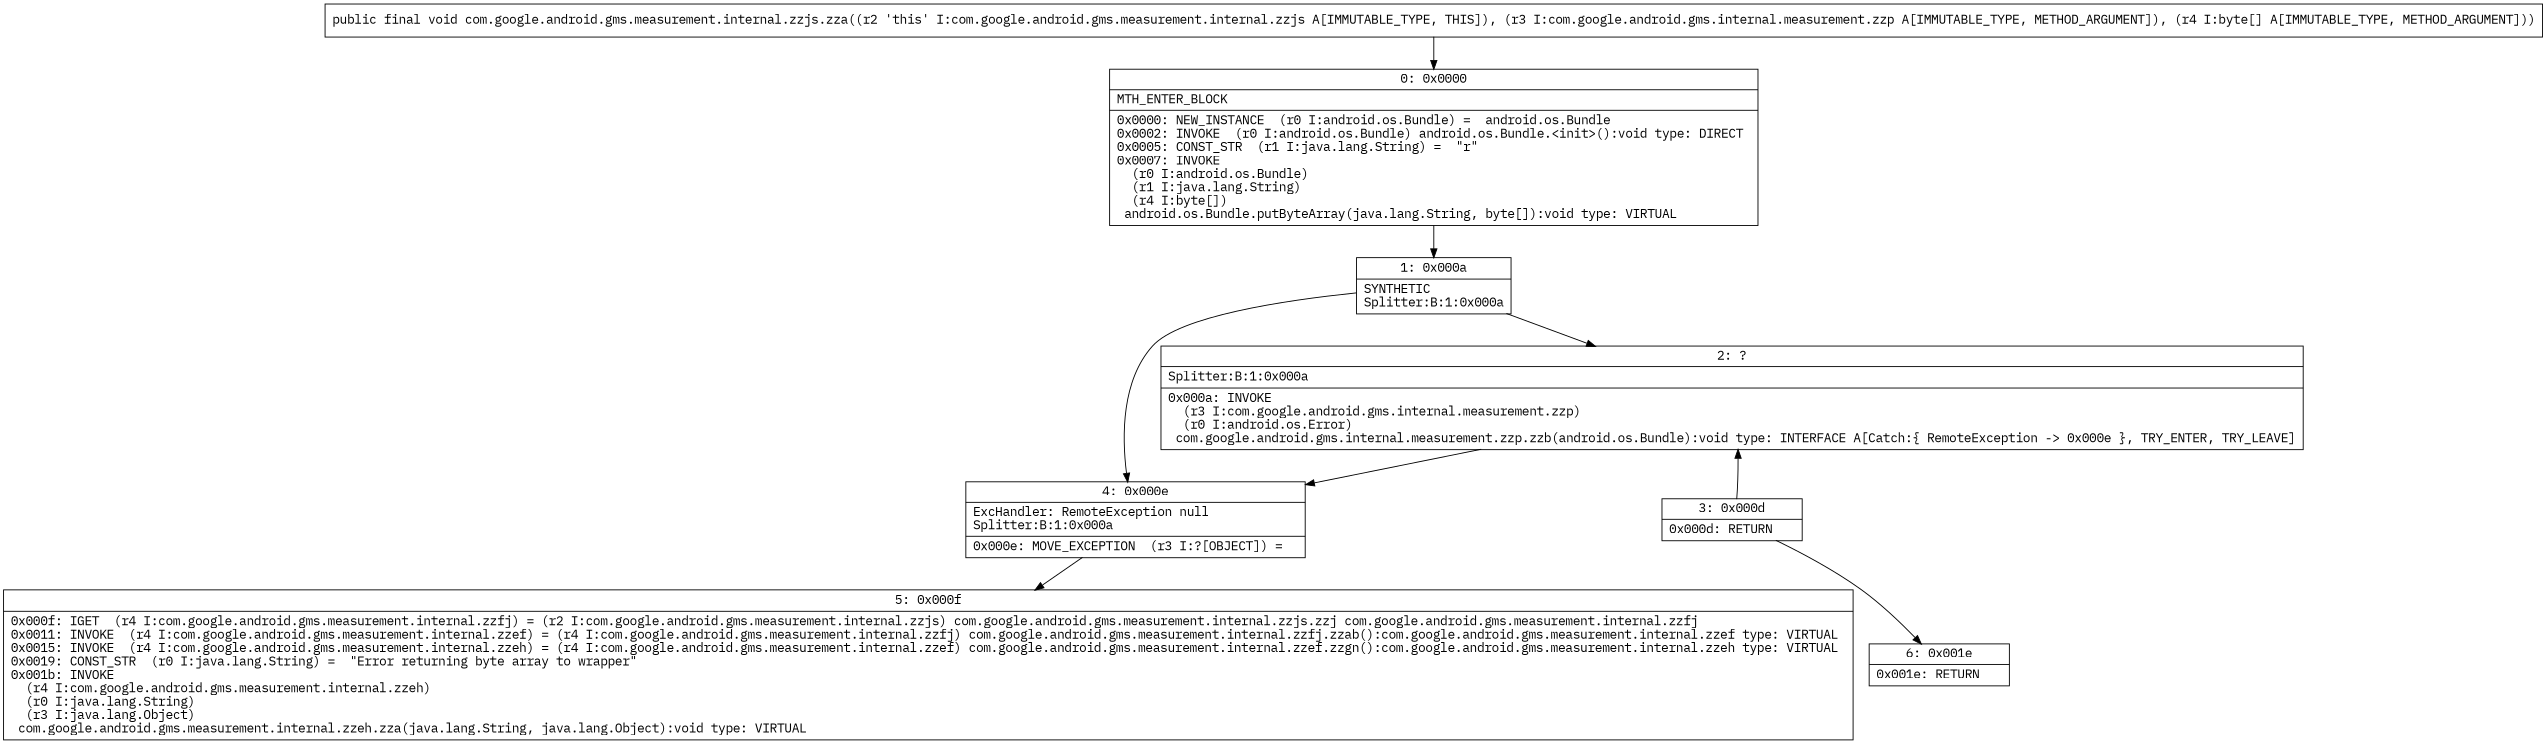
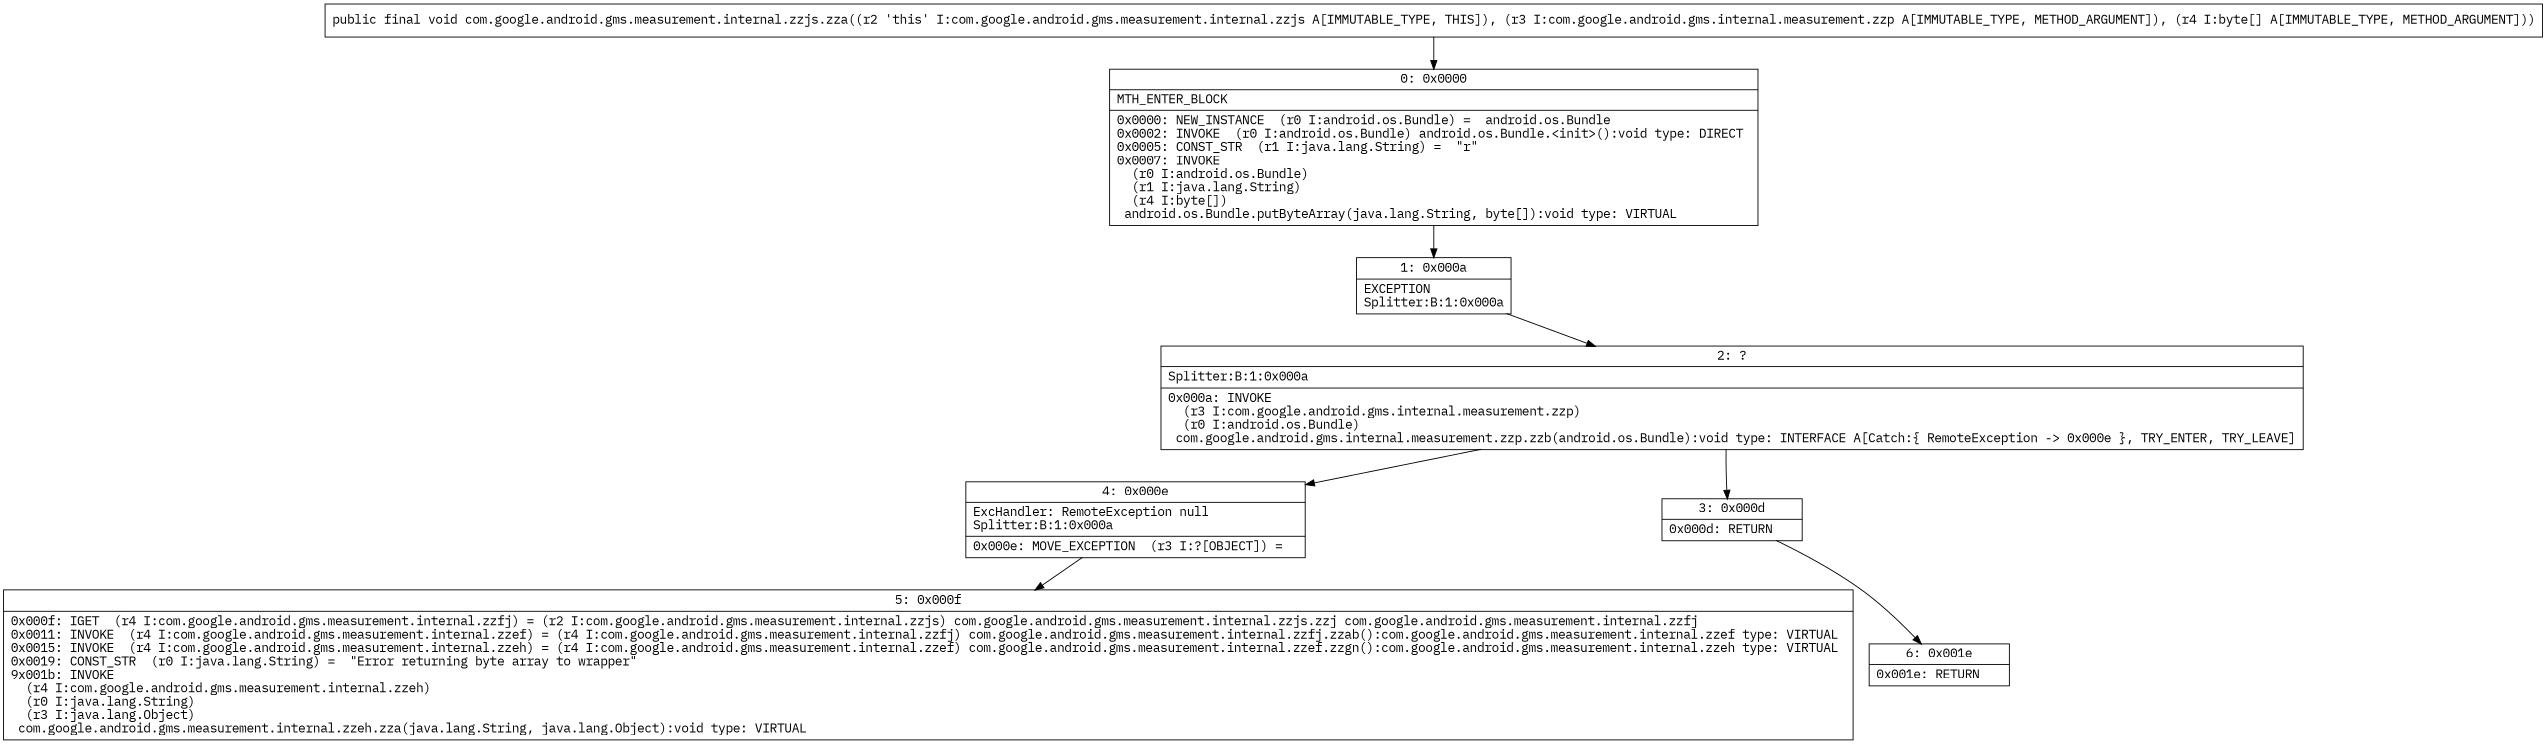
node "1: 0x000a": text "SYNTHETIC" -> "EXCEPTION"
edge "1: 0x000a" -> "4: 0x000e": removed
node "2: ?": text "(r0 I:android.os.Error)" -> "(r0 I:android.os.Bundle)"
edge "3: 0x000d" -> "2: ?": reversed
node "5: 0x000f": text "0x001b: INVOKE" -> "9x001b: INVOKE"
